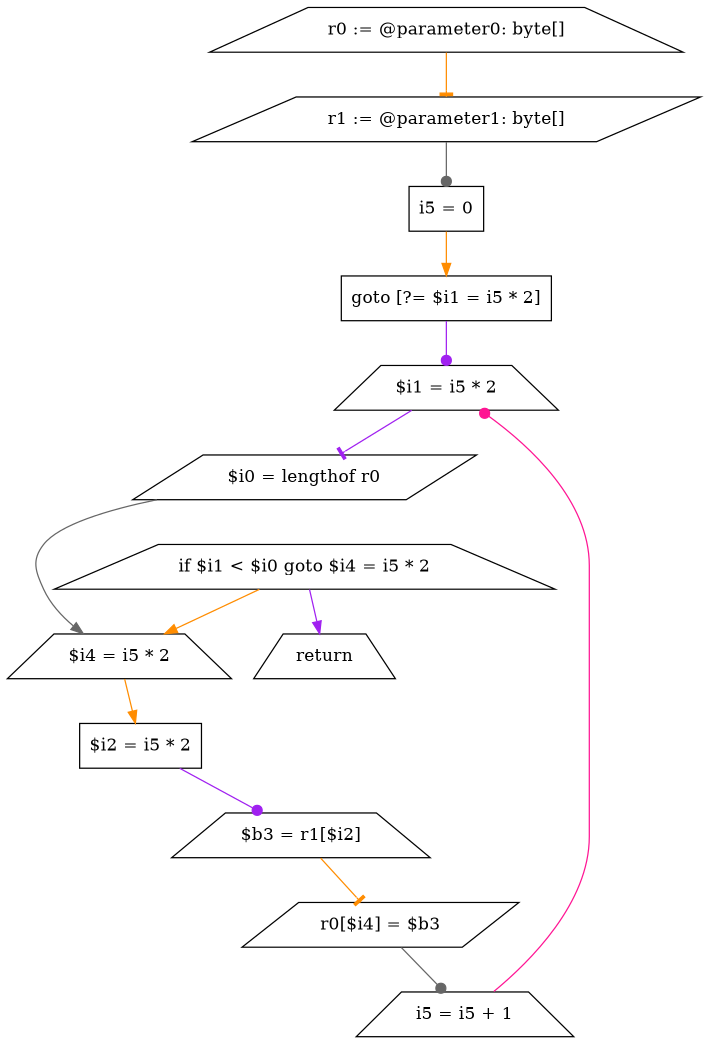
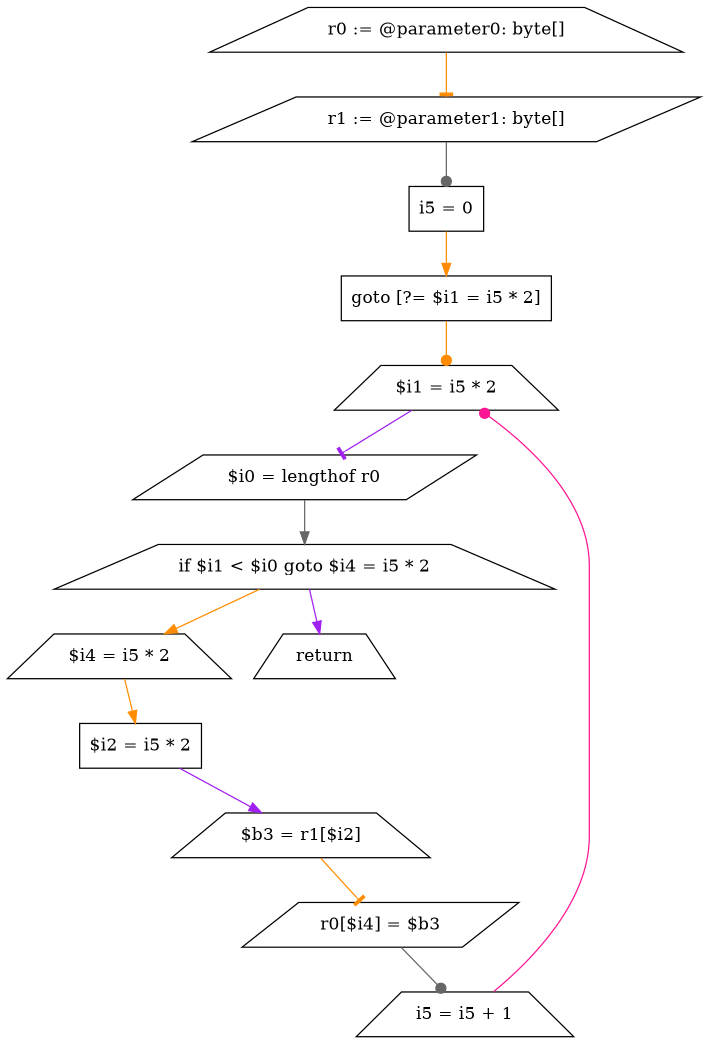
edge "goto [?= $i1 = i5 * 2]" -> "$i1 = i5 * 2": color purple -> darkorange
edge "$i0 = lengthof r0" -> "$i4 = i5 * 2": now "$i0 = lengthof r0" -> "if $i1 < $i0 goto $i4 = i5 * 2"
edge "$i2 = i5 * 2" -> "$b3 = r1[$i2]": arrowhead dot -> normal
